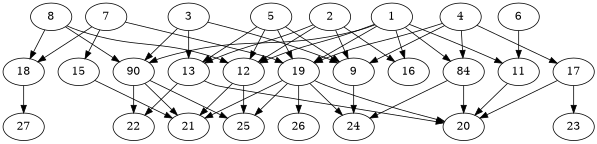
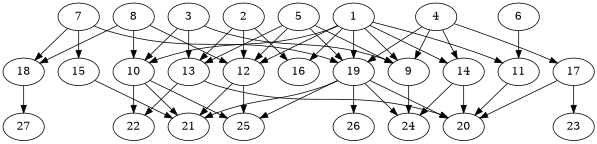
edge "2" -> "9": now "1" -> "9"
node "90": label "90" -> "10"
node "84": label "84" -> "14"
